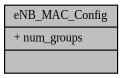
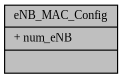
node "eNB_MAC_Config": text "+ num_groups" -> "+ num_eNB"
